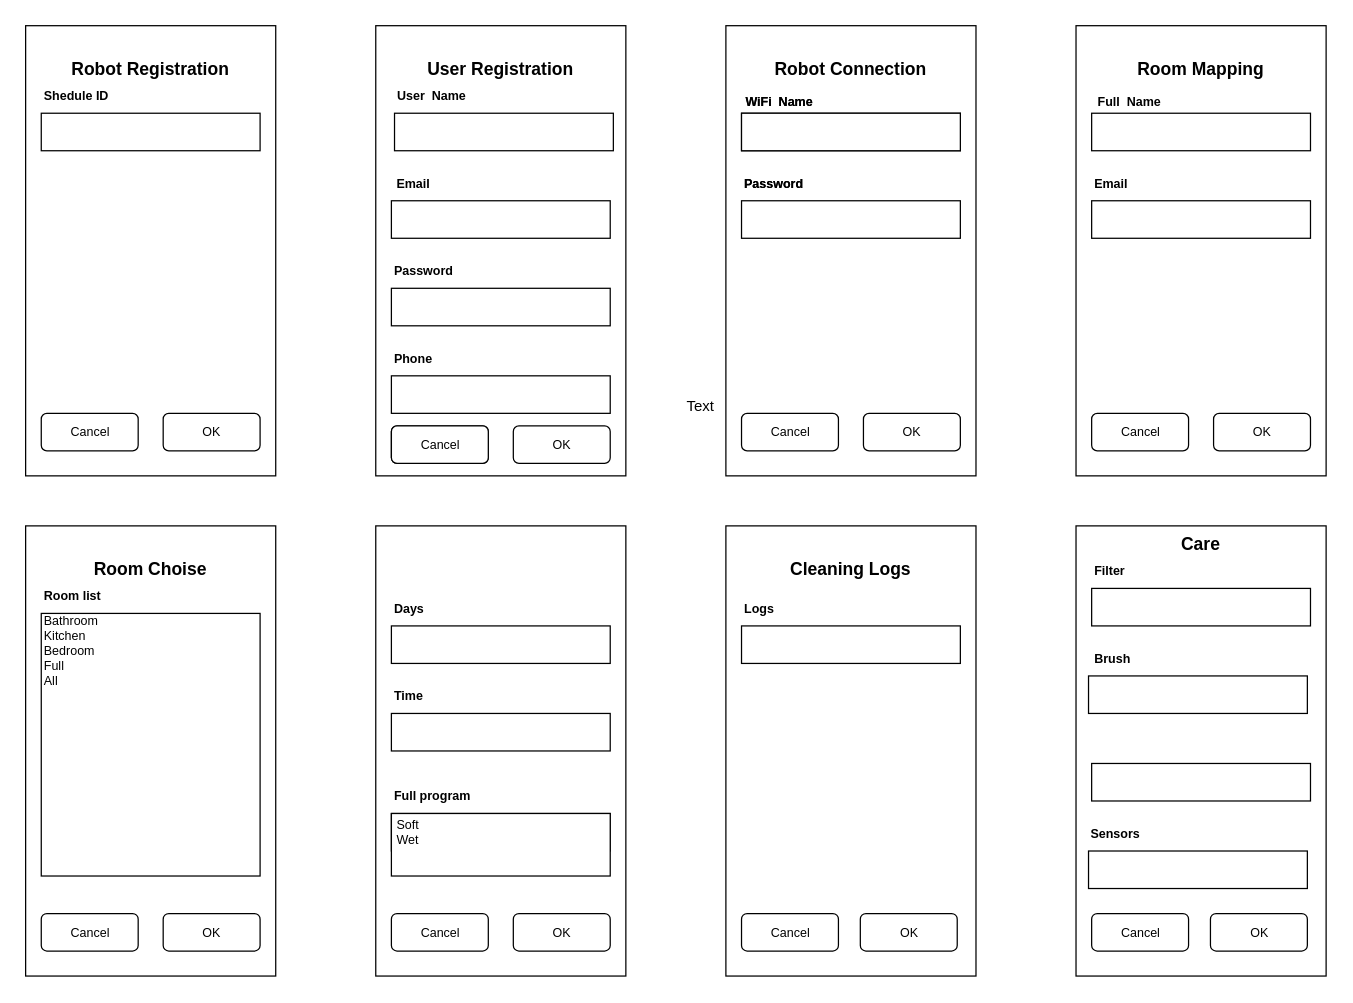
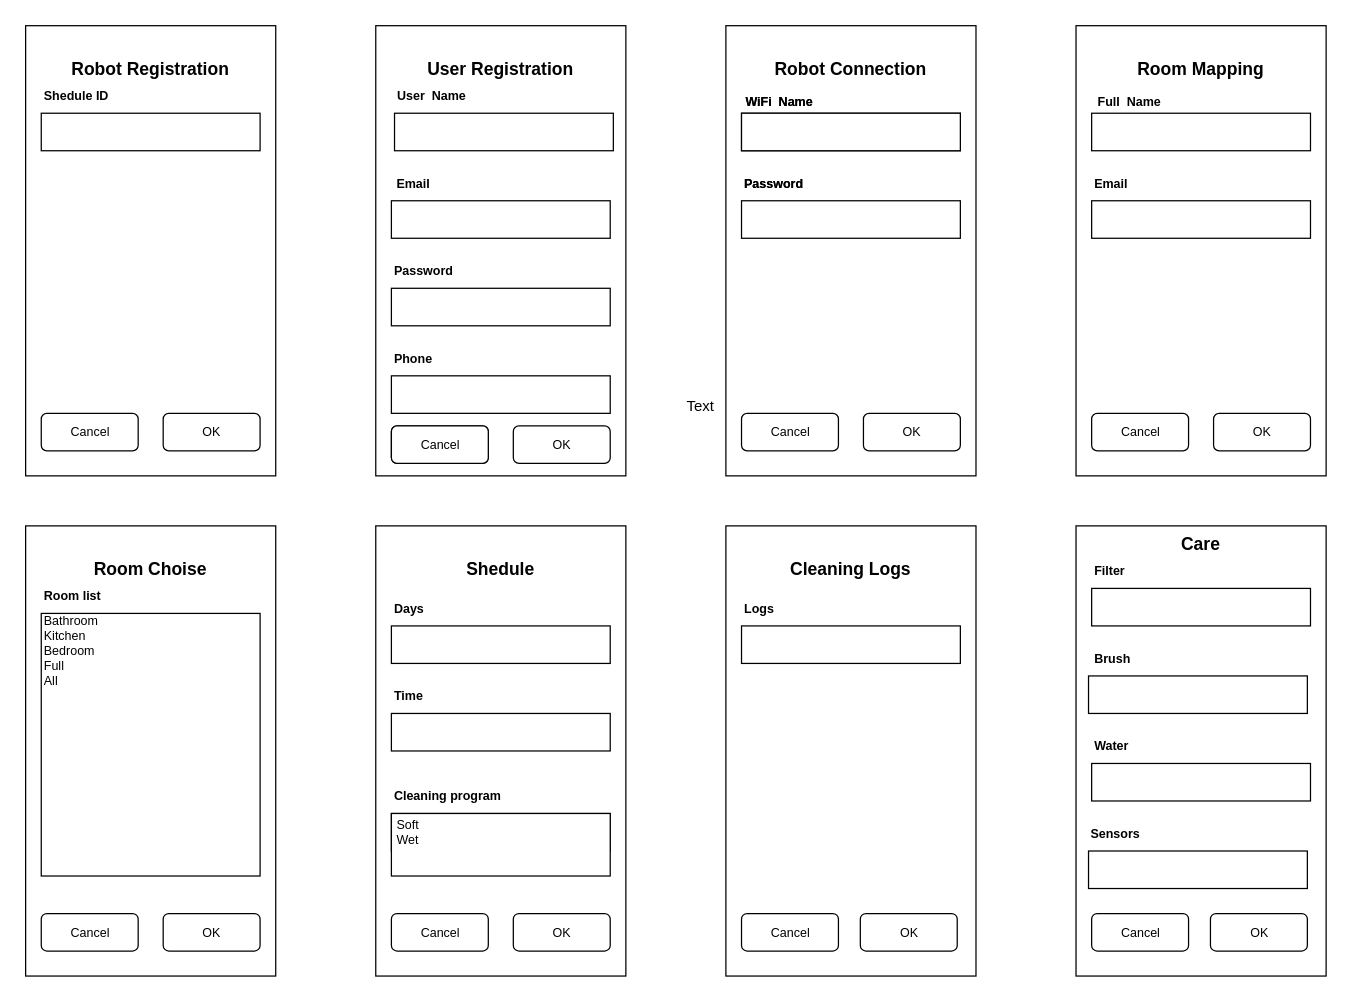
node "Shedule": added
node "Water": added
node "Full program": label "Full program" -> "Cleaning program"
